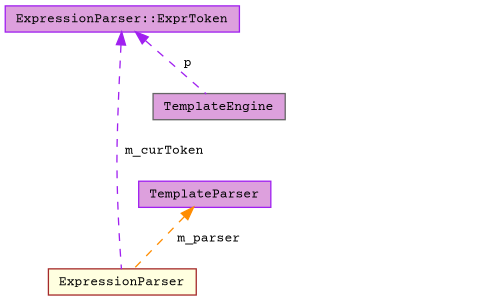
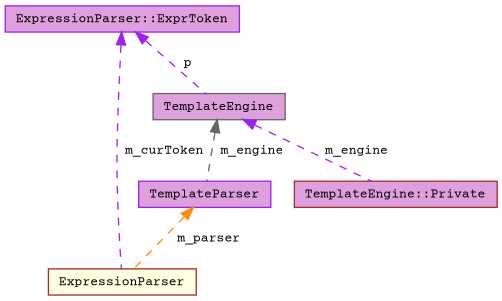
edge "TemplateParser" -> "TemplateEngine": added, label "m_engine"
node "TemplateEngine::Private": added
